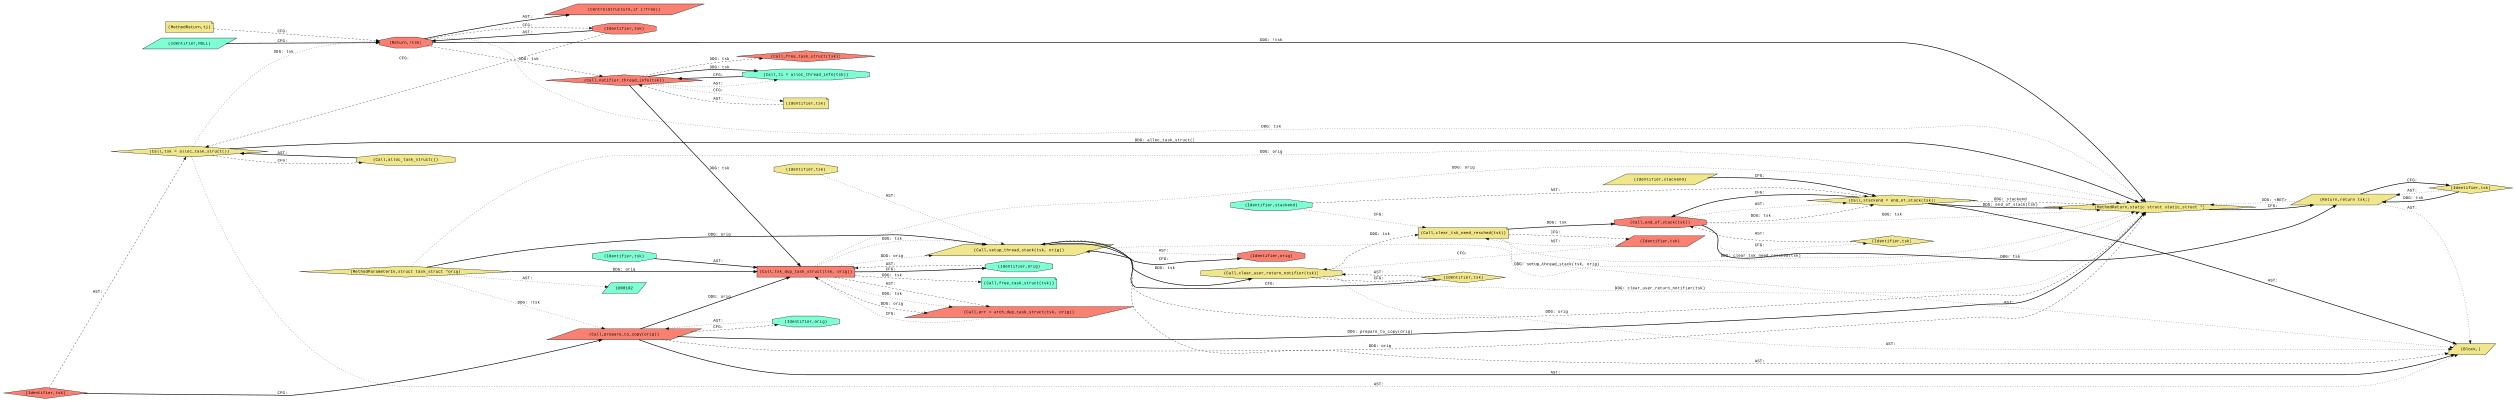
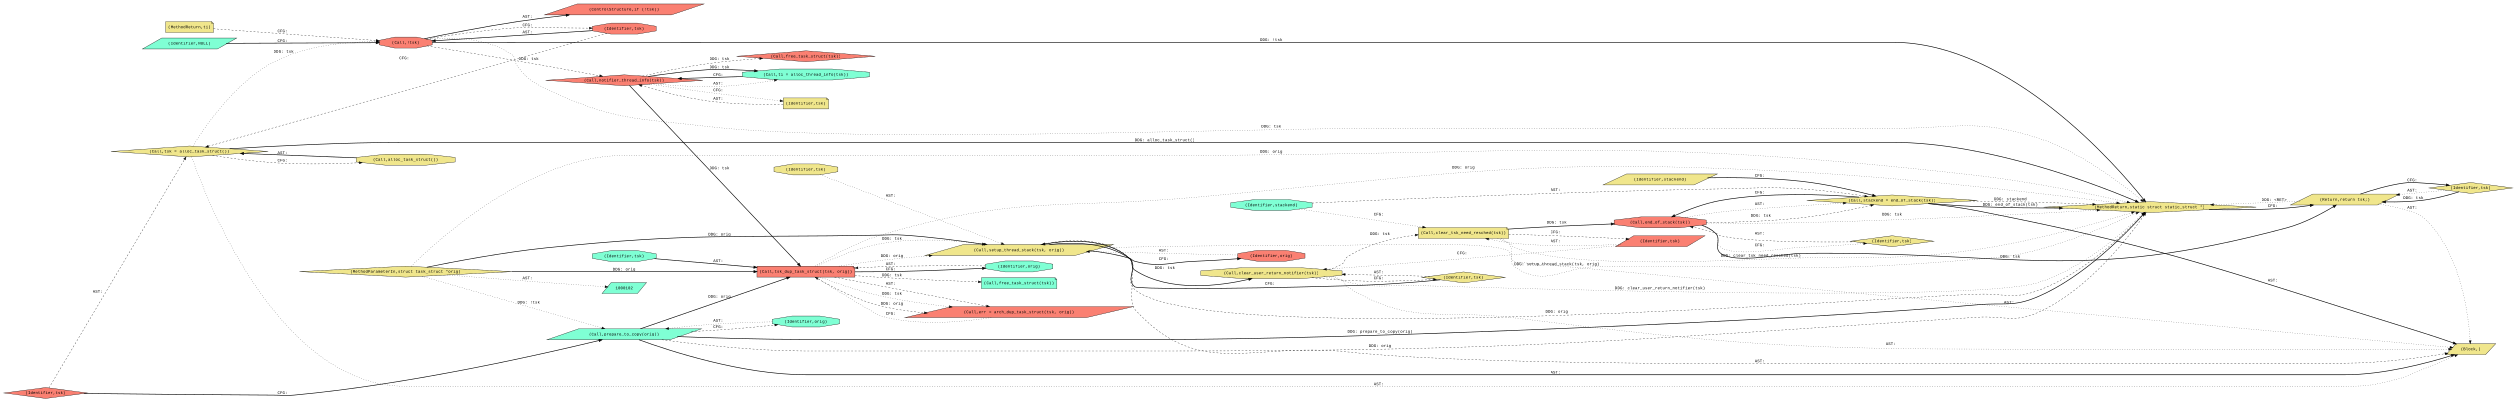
node "(ControlStructure,if (!free))": label "(ControlStructure,if (!free))" -> "(ControlStructure,if (!tsk))"
node "(Return,!tsk)": label "(Return,!tsk)" -> "(Call,!tsk)"
node "(Call,prepare_to_copy(orig))": fillcolor salmon -> aquamarine
